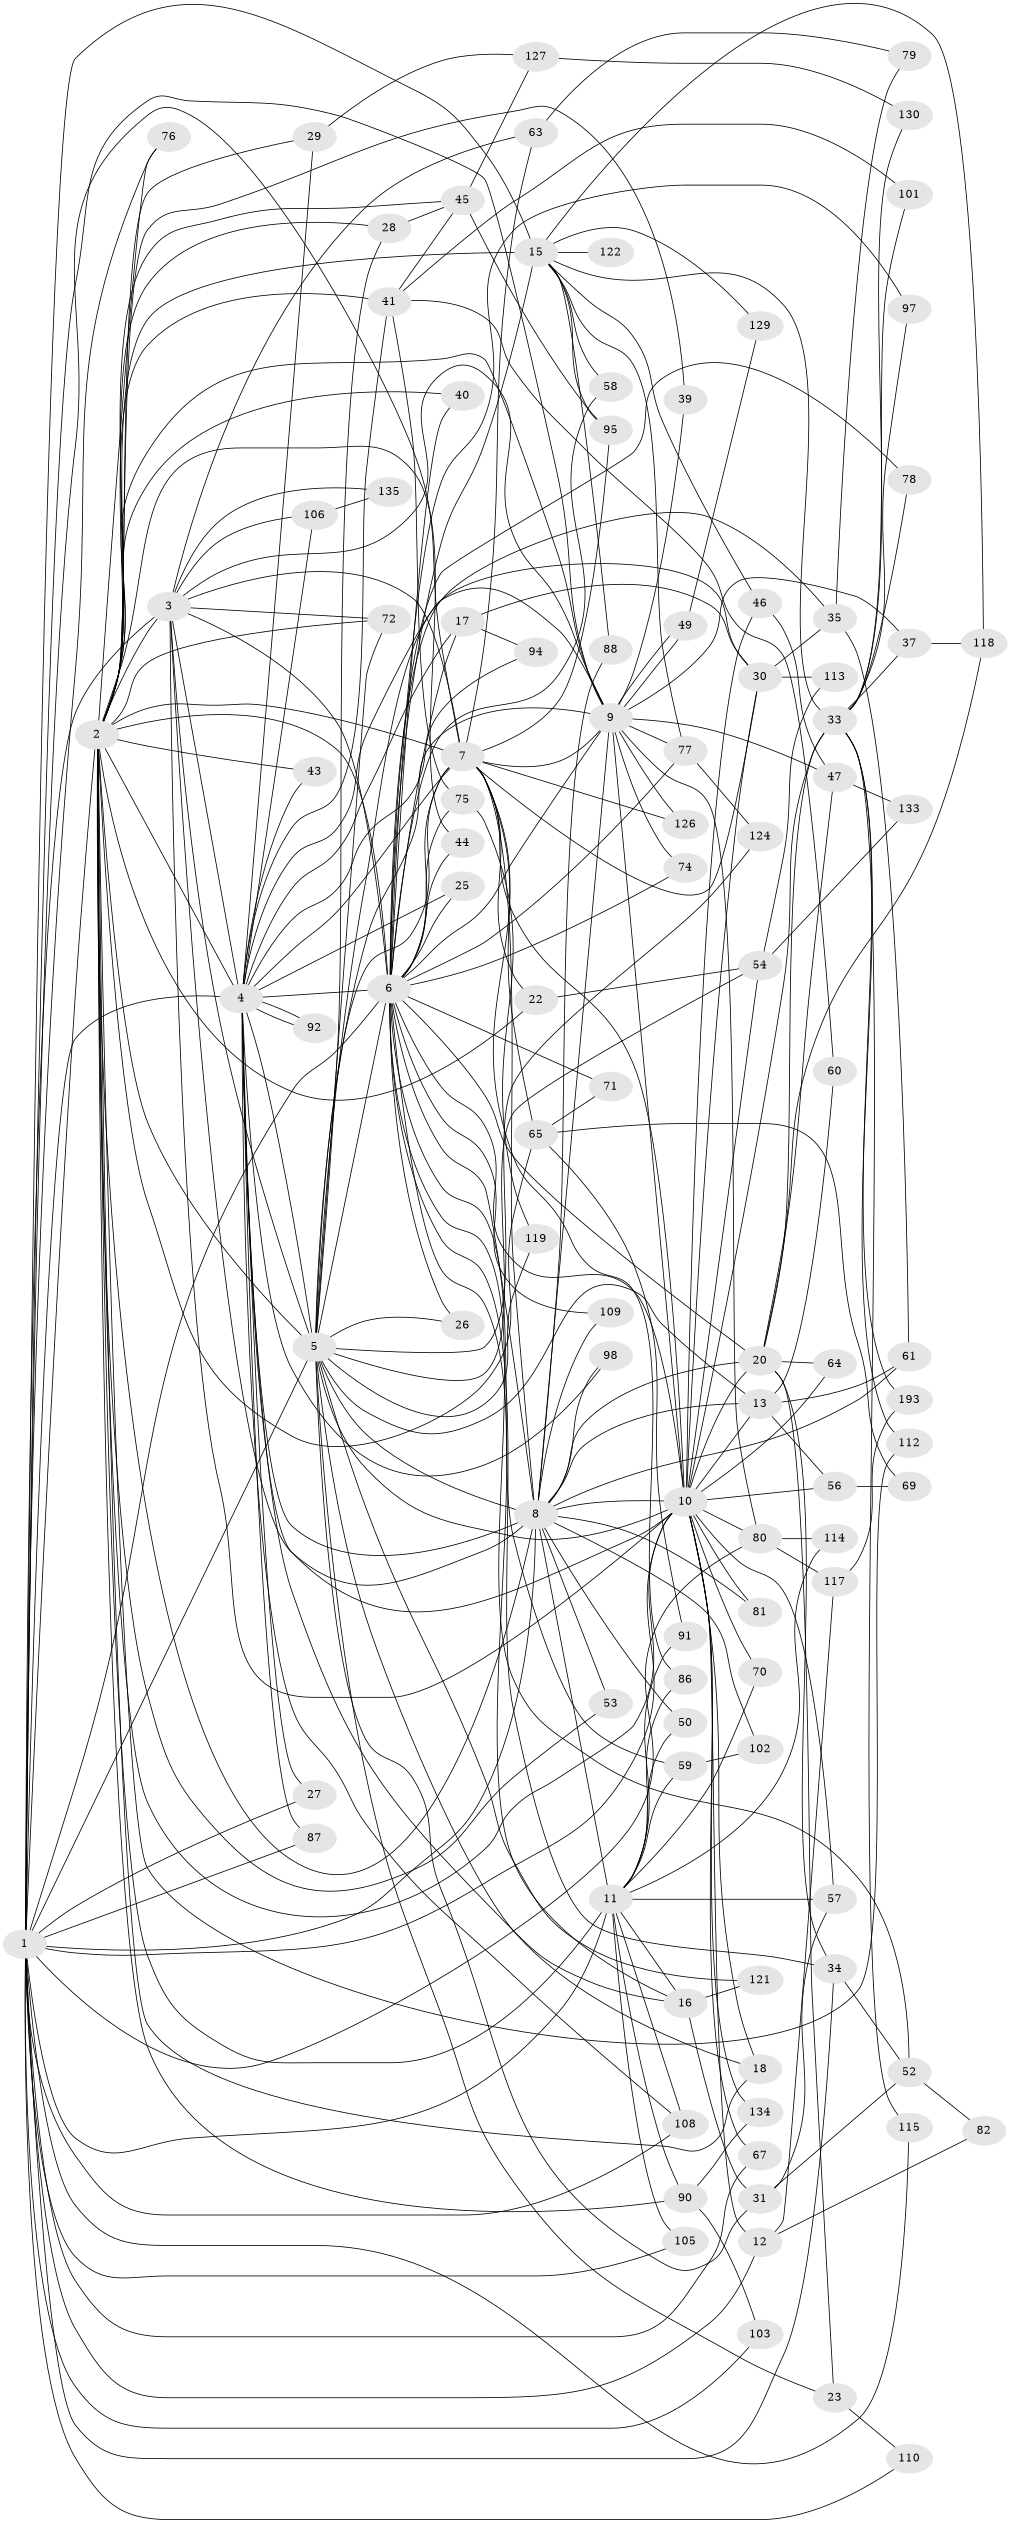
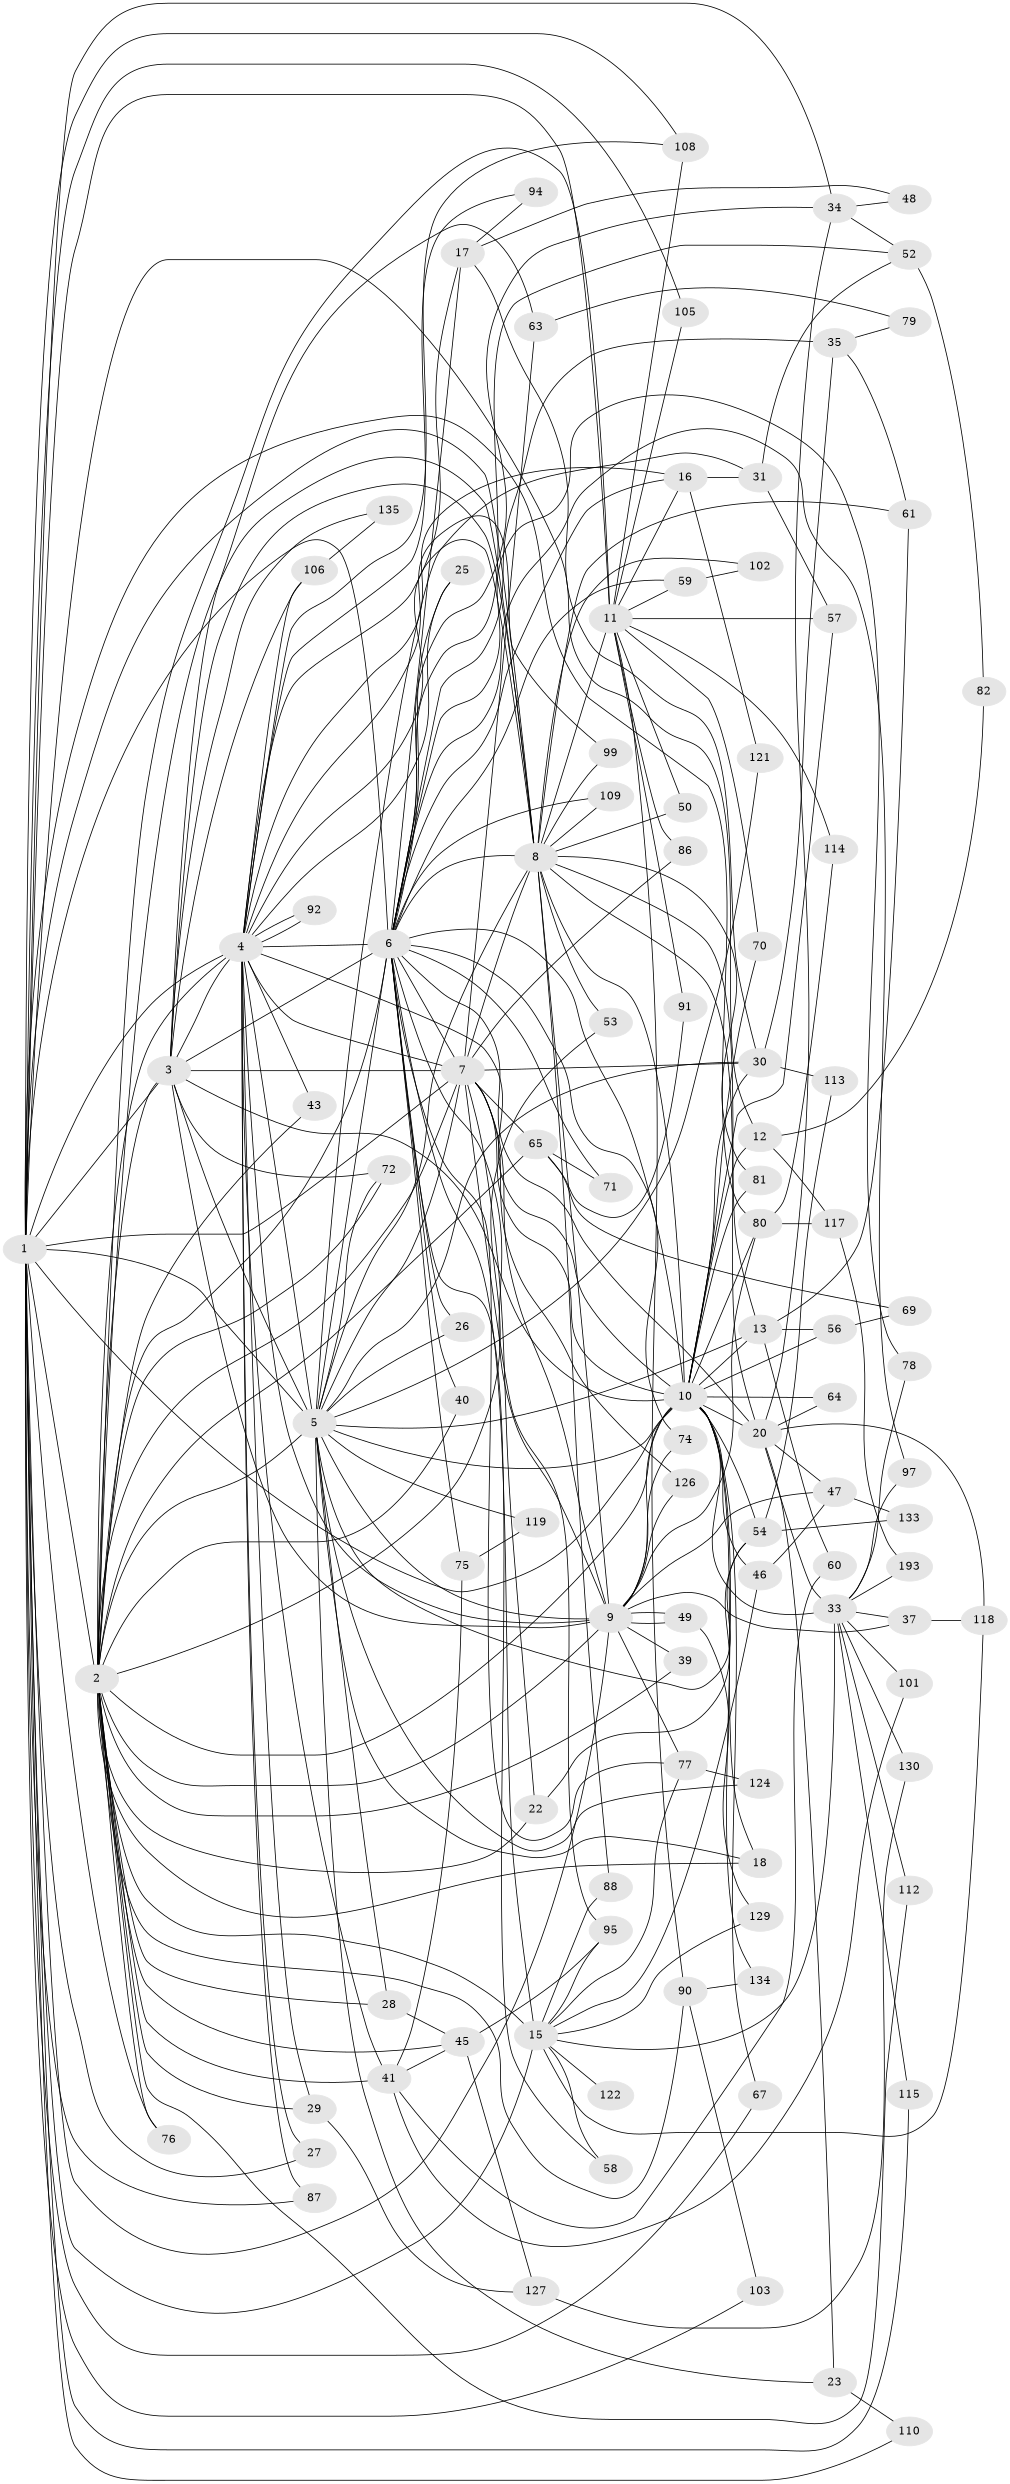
node "48": added
node "44": removed
node "98": label "98" -> "99"
